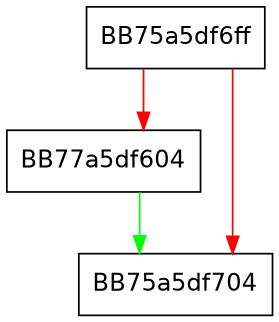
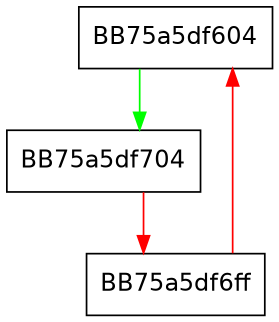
edge "BB75a5df6ff" -> "BB75a5df704": reversed
node "BB77a5df604": label "BB77a5df604" -> "BB75a5df604"
